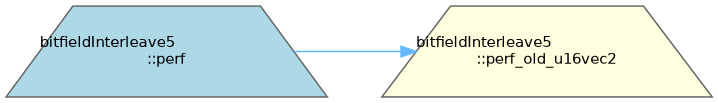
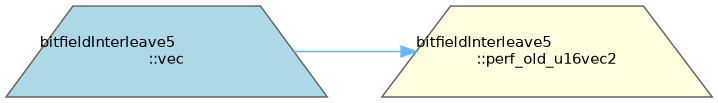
node "bitfieldInterleave5 ::perf": label "bitfieldInterleave5 ::perf" -> "bitfieldInterleave5 ::vec"
